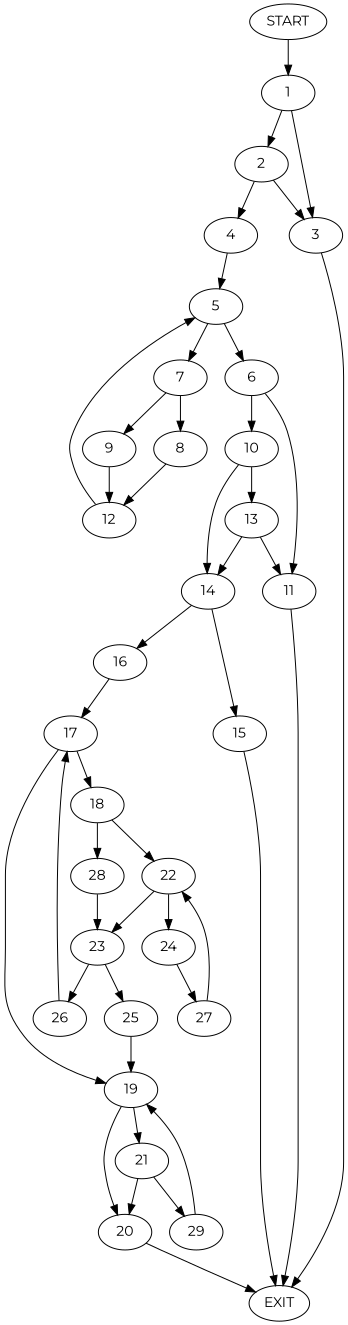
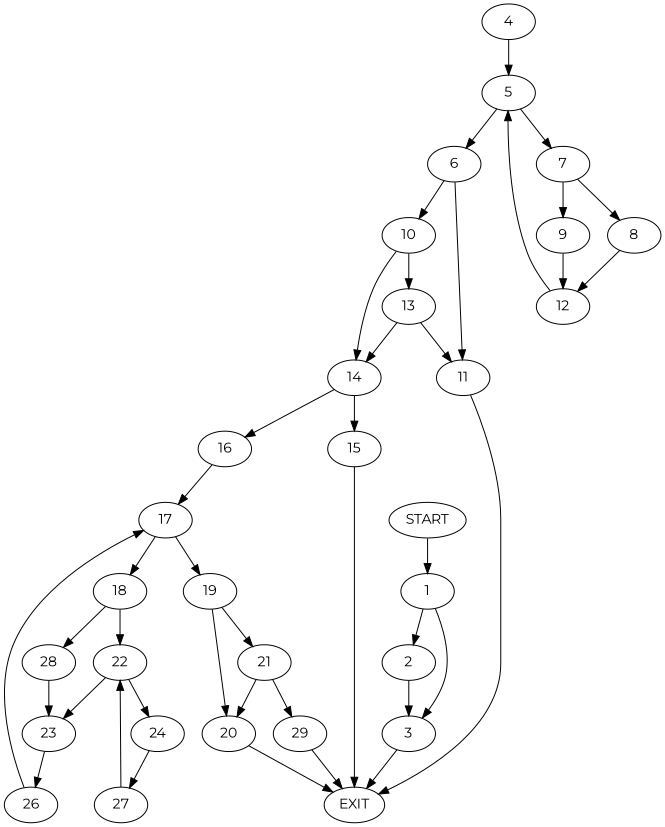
edge "2" -> "4": removed
node "25": removed
edge "29" -> "19": now "29" -> "EXIT"
